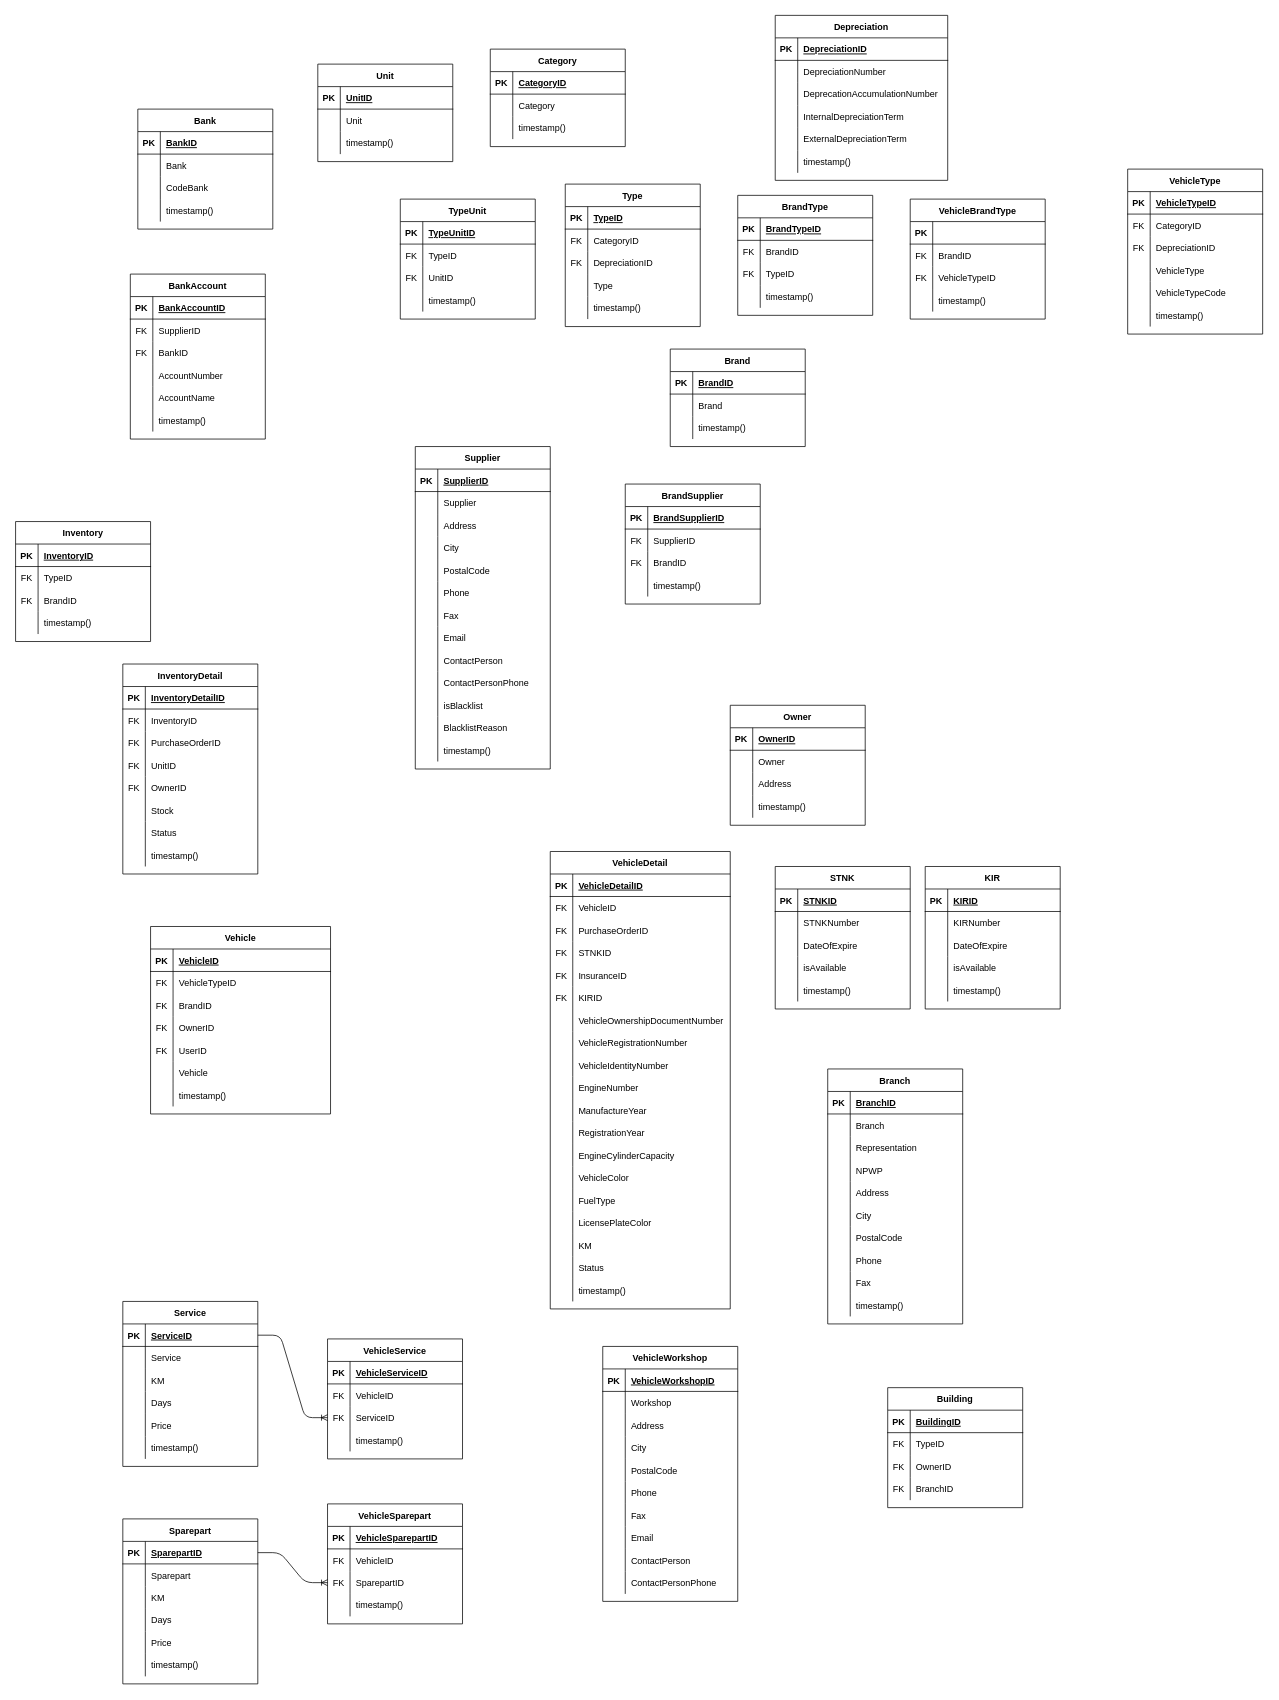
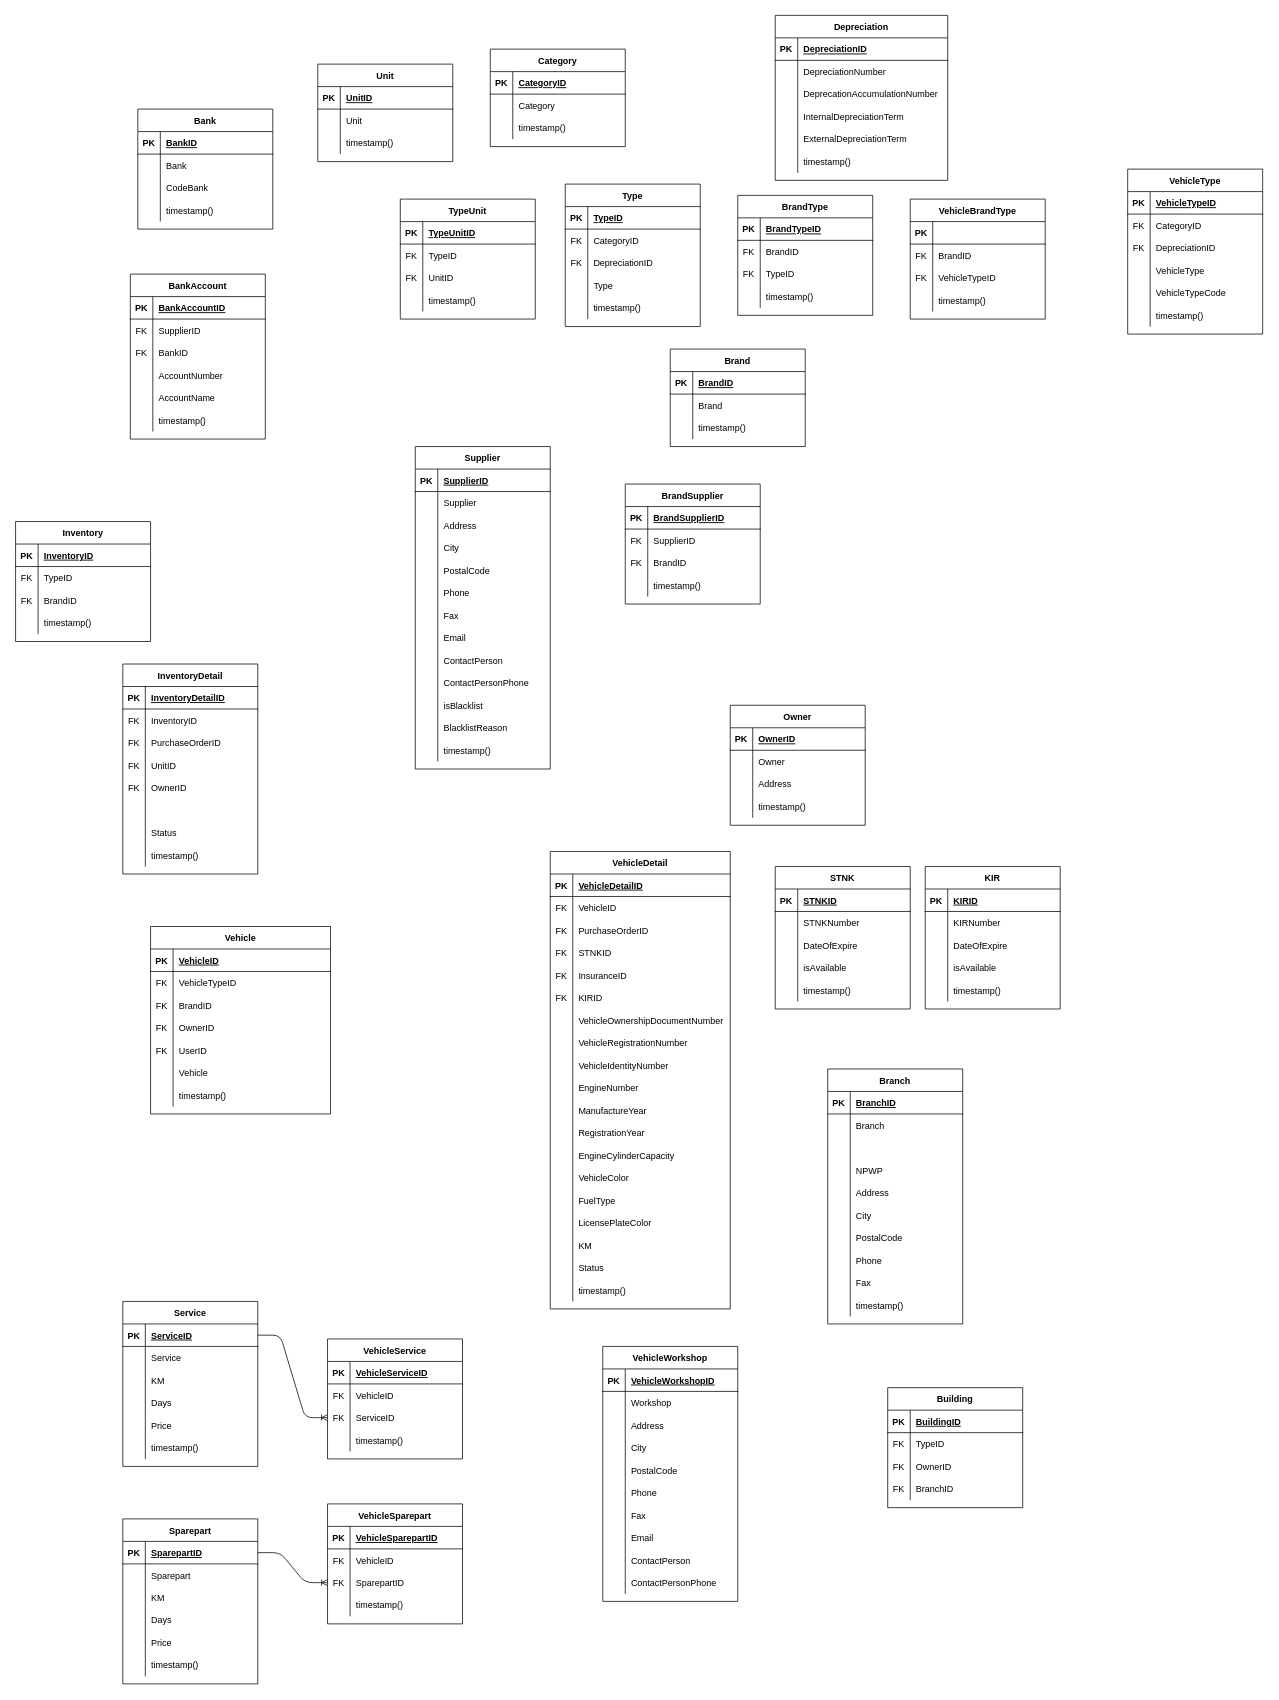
node "Stock": removed
node "Representation": removed
